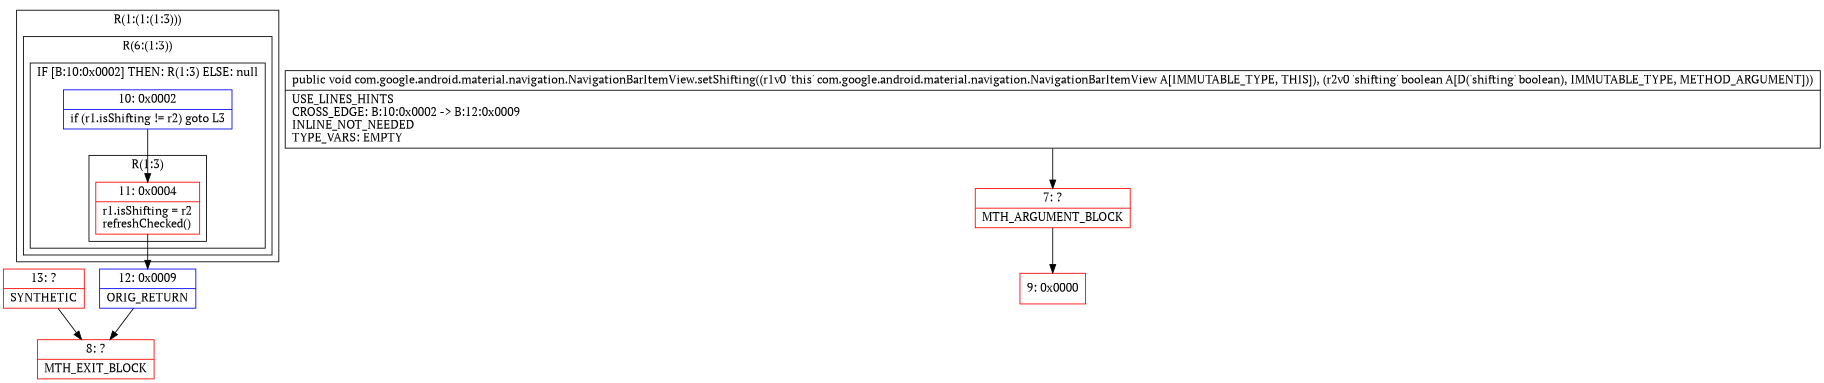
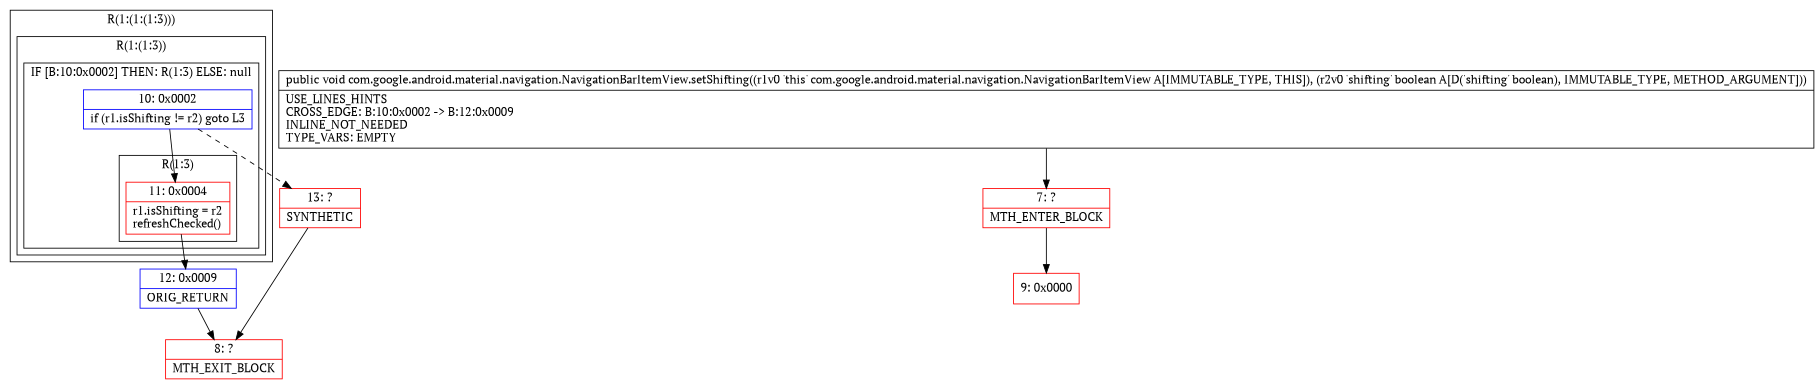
cluster "R(6:(1:3))": label "R(6:(1:3))" -> "R(1:(1:3))"
edge "10: 0x0002" -> "13: ?": added
node "7: ?": text "MTH_ARGUMENT_BLOCK" -> "MTH_ENTER_BLOCK"
